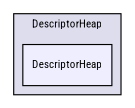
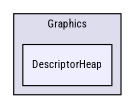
cluster "DescriptorHeap": label "DescriptorHeap" -> "Graphics"
